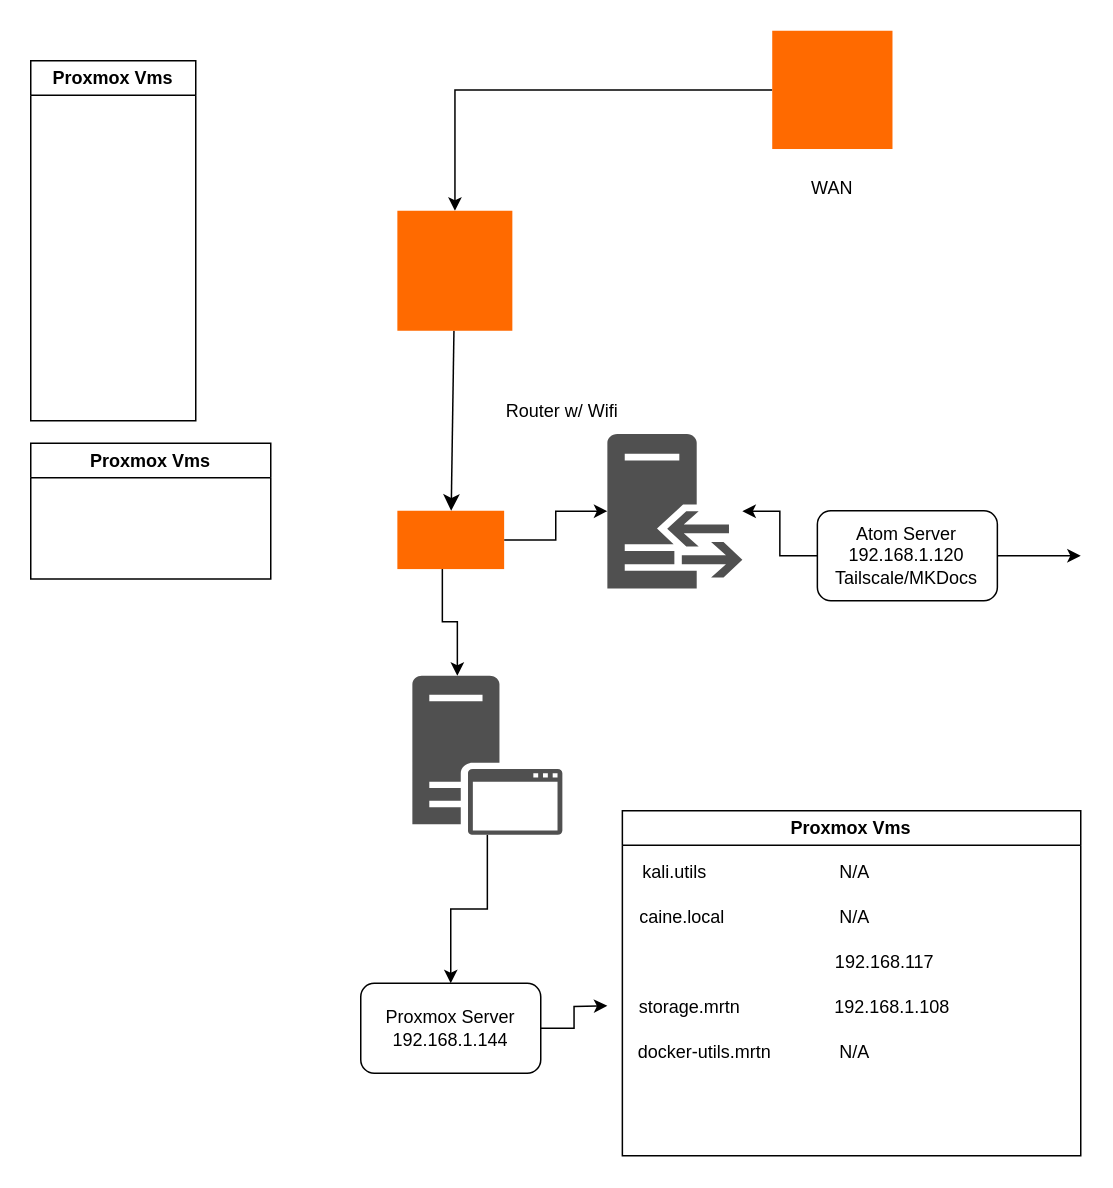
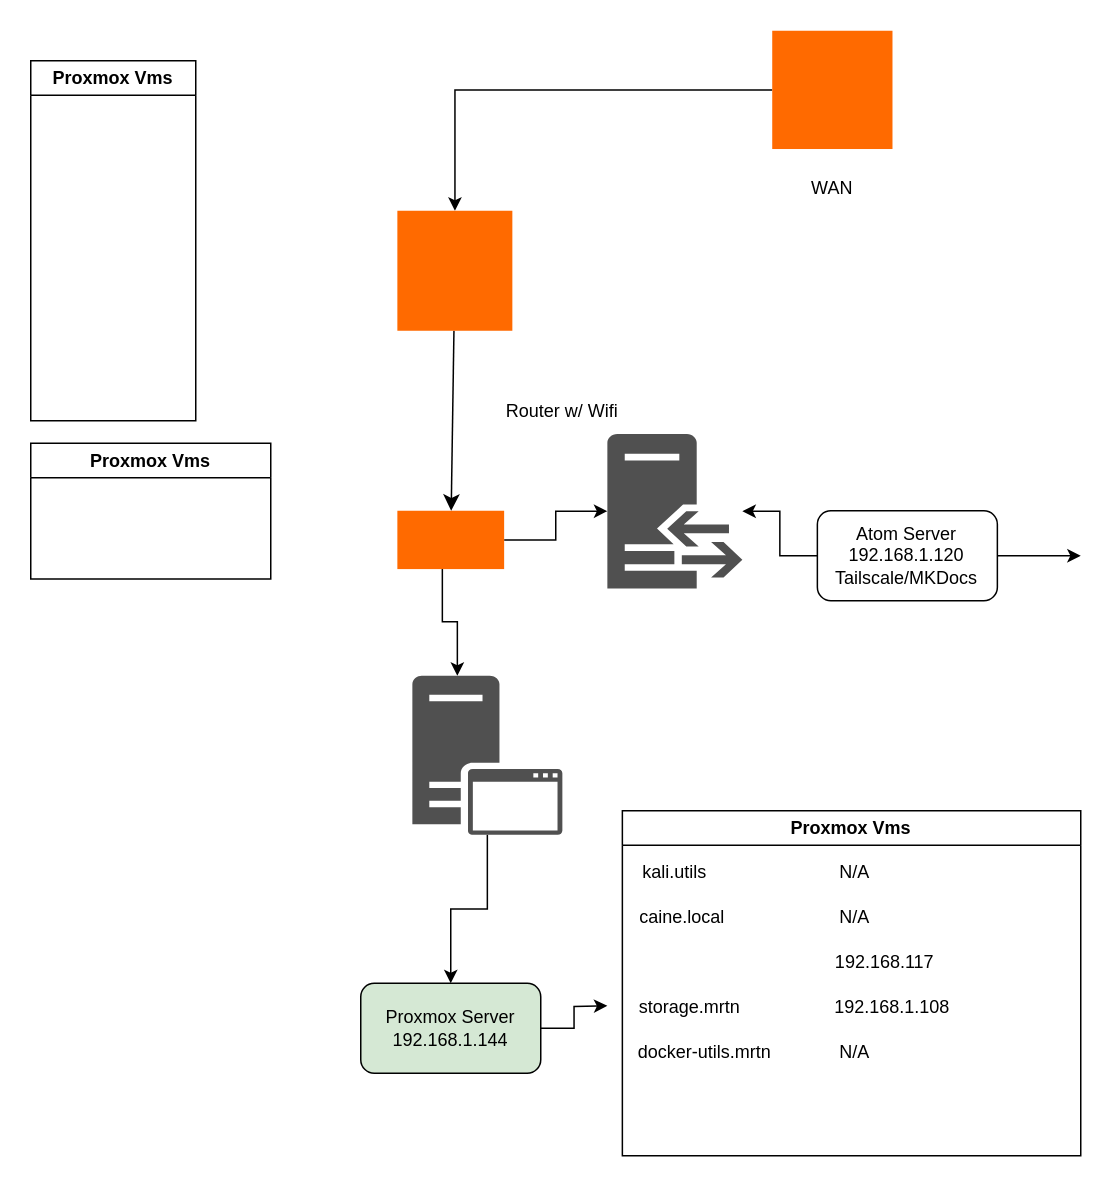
node "Proxmox Server 192.168.1.144": fillcolor #ffffff -> #d5e8d4
